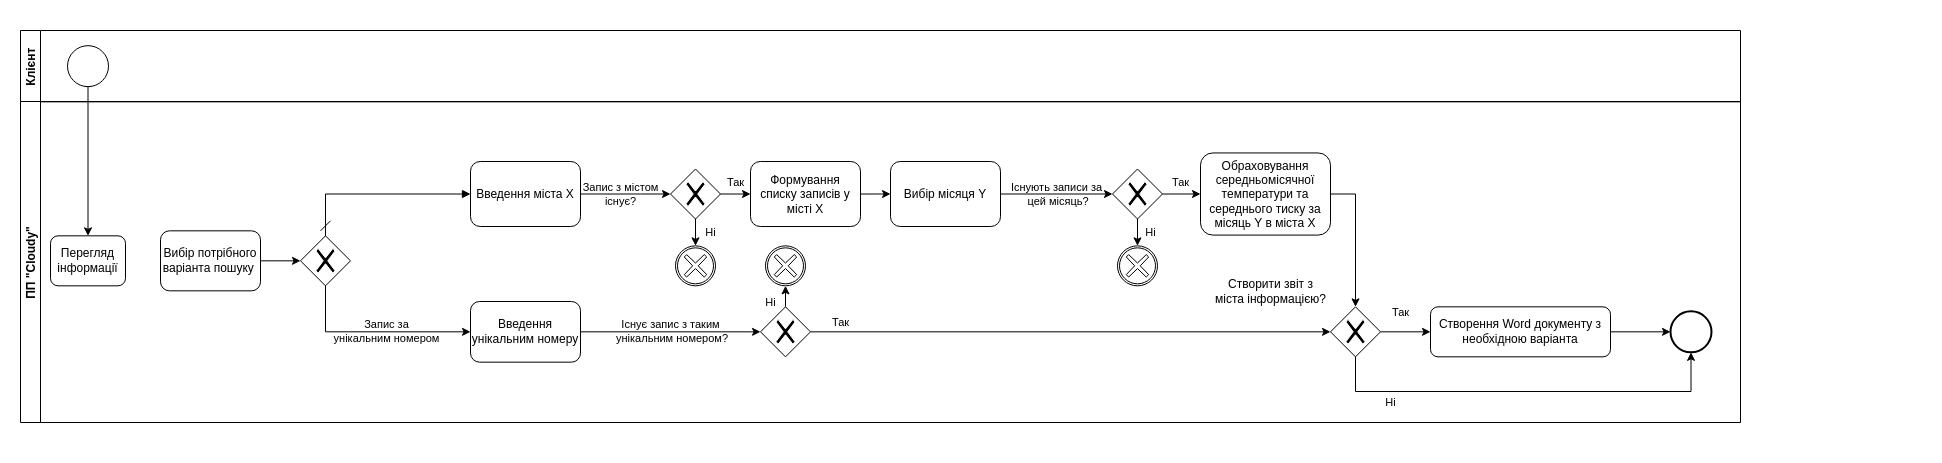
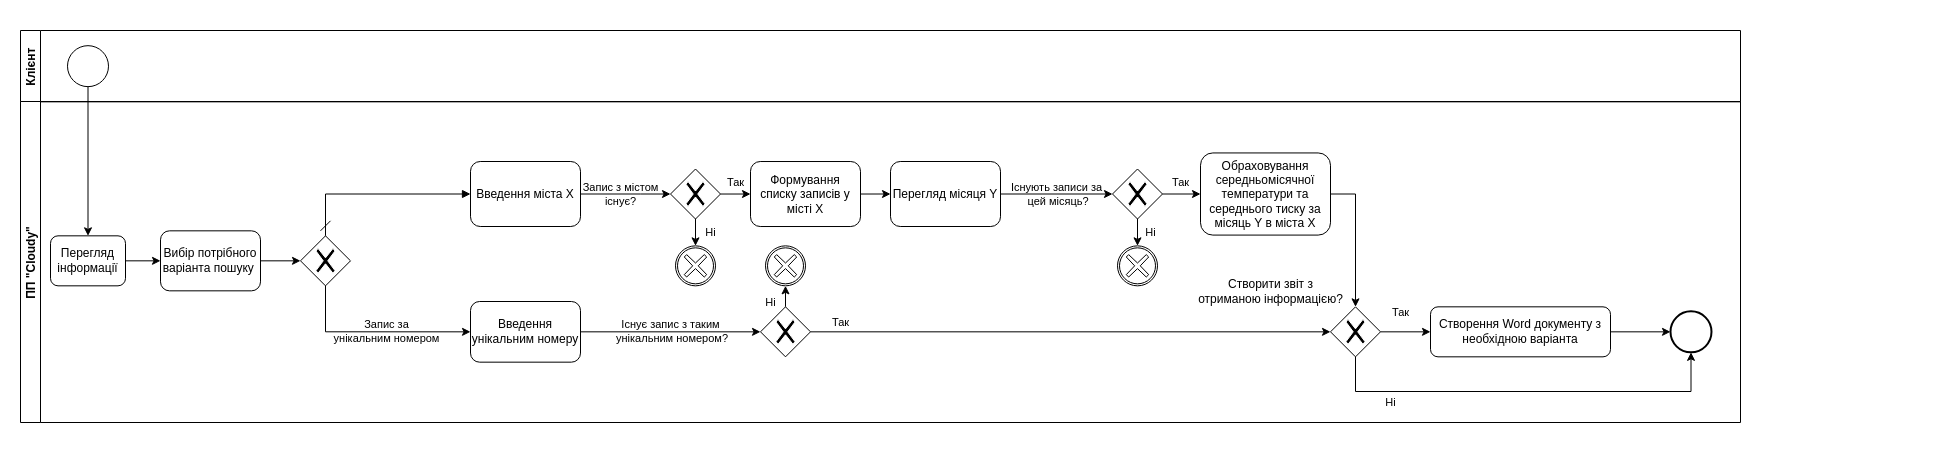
node "Вибір місяця Y": label "Вибір місяця Y" -> "Перегляд місяця Y"
edge "Перегляд інформації" -> "Вибір потрібного варіанта пошуку": added
node "Створити звіт з міста інформацією?": label "Створити звіт з міста інформацією?" -> "Створити звіт з отриманою інформацією?"
